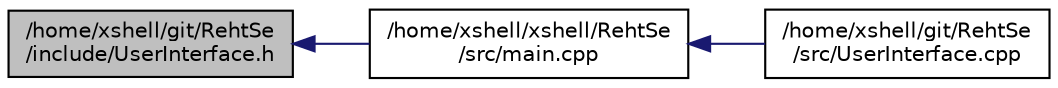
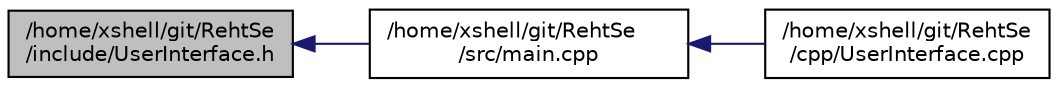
node "/home/xshell/xshell/RehtSe /src/main.cpp": label "/home/xshell/xshell/RehtSe /src/main.cpp" -> "/home/xshell/git/RehtSe /src/main.cpp"
node "/home/xshell/git/RehtSe /src/UserInterface.cpp": label "/home/xshell/git/RehtSe /src/UserInterface.cpp" -> "/home/xshell/git/RehtSe /cpp/UserInterface.cpp"
